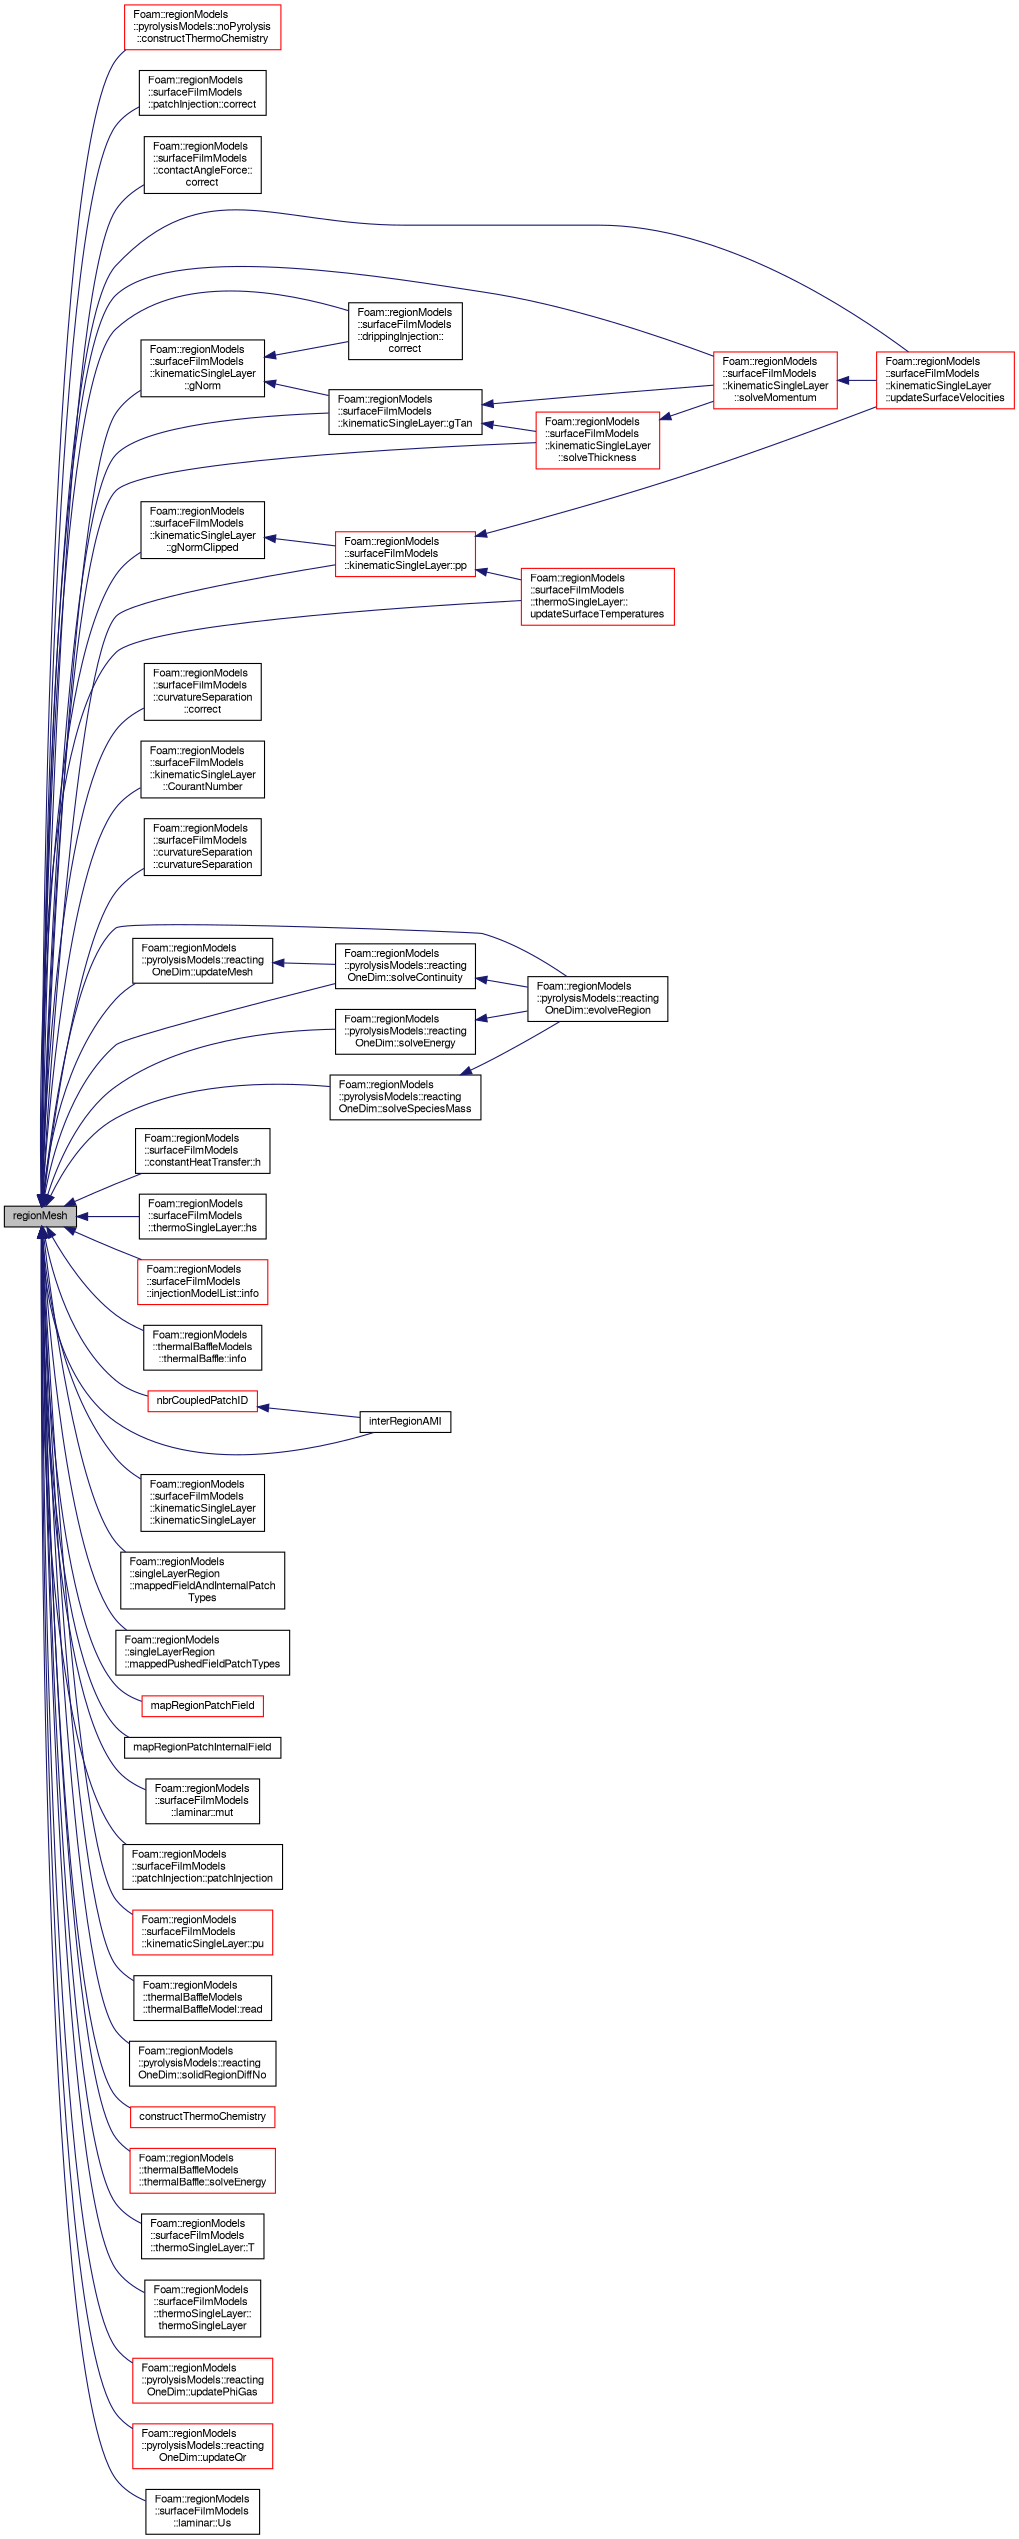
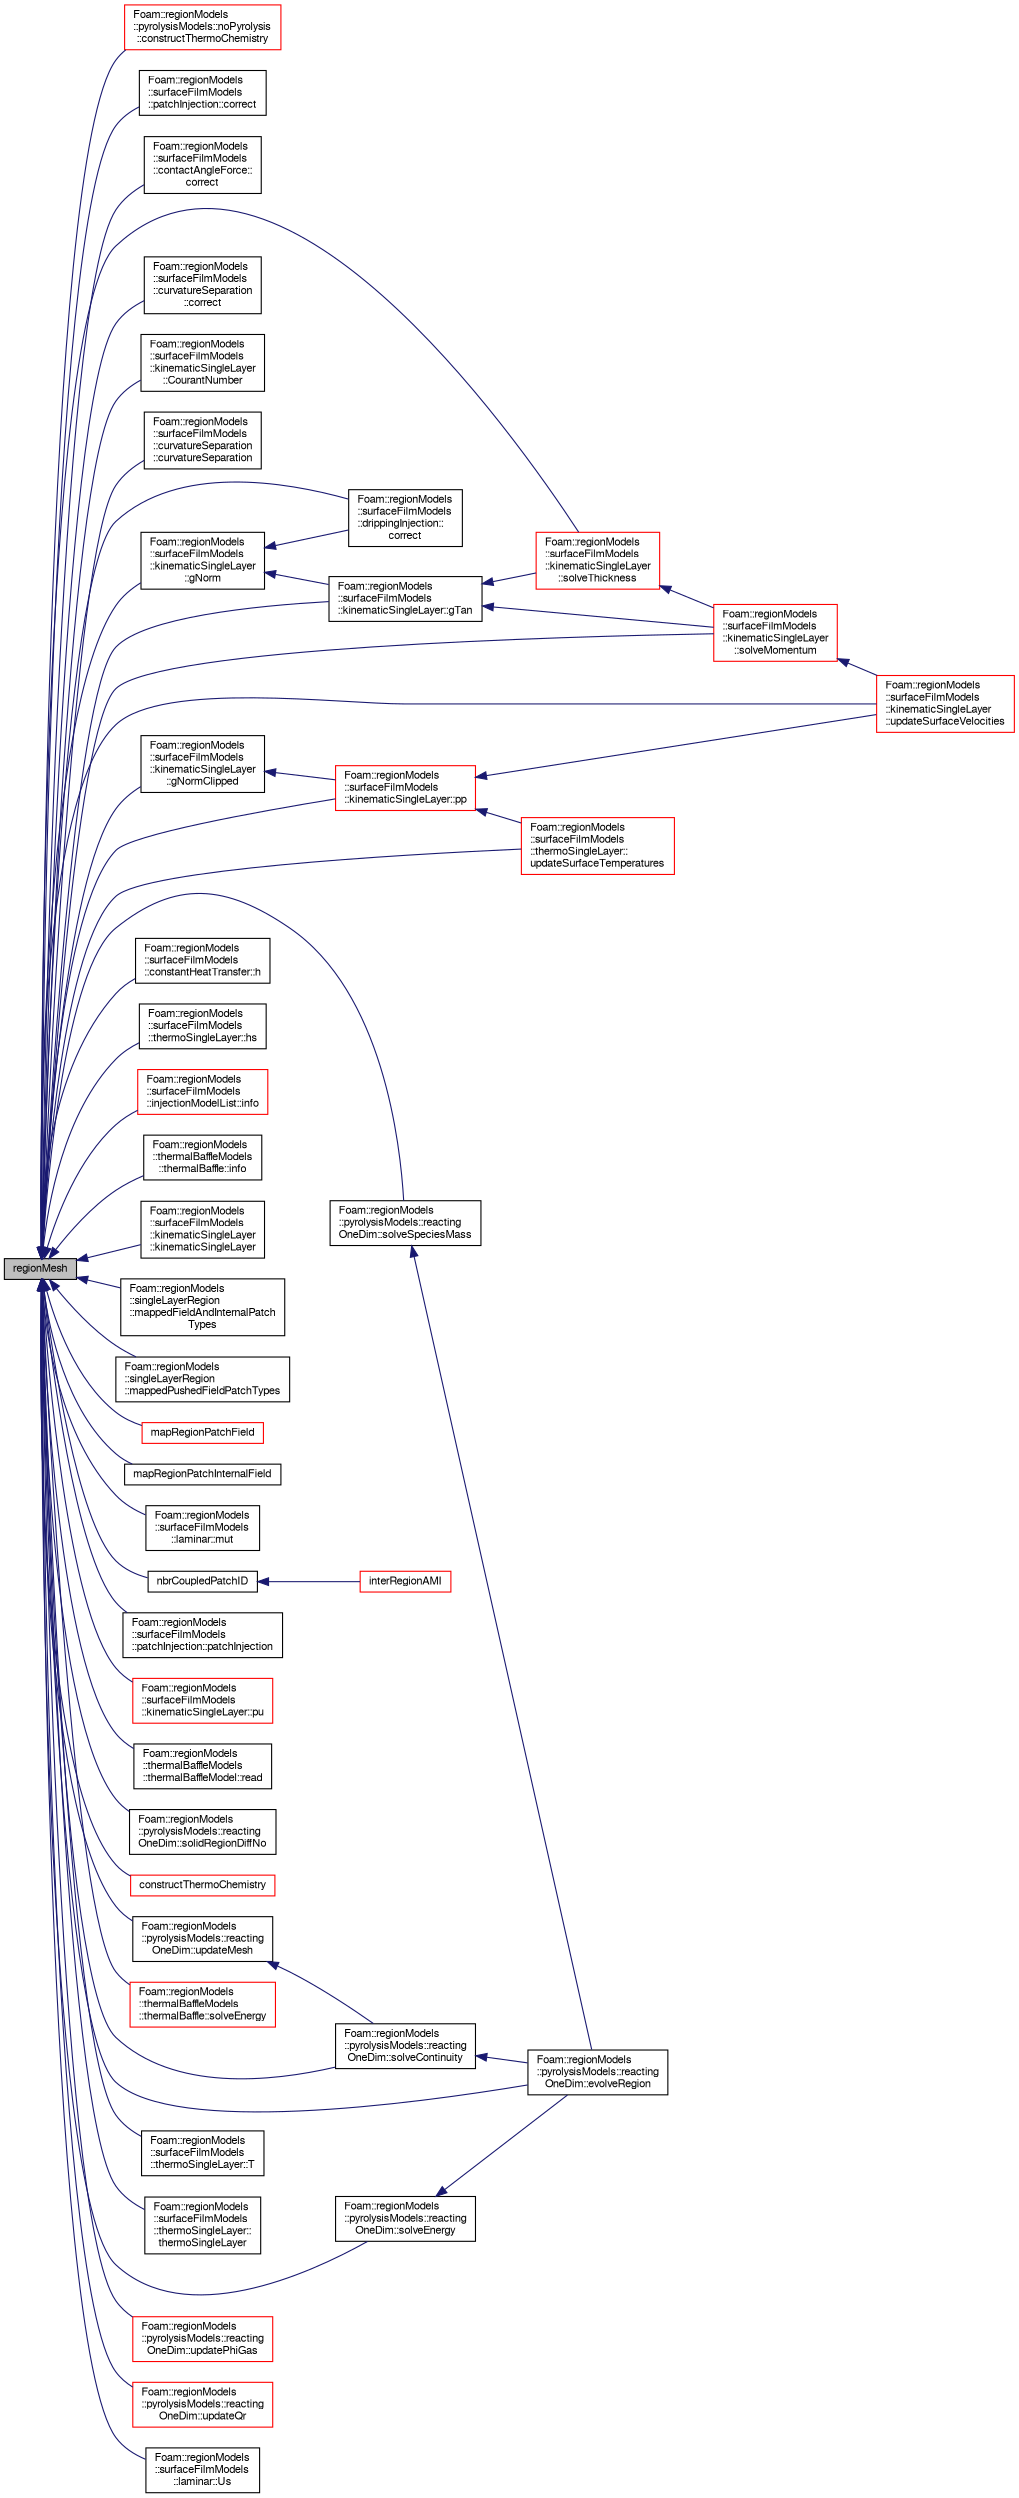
node "nbrCoupledPatchID": color red -> black
node "interRegionAMI": color black -> red
edge "interRegionAMI" -> "regionMesh": removed
